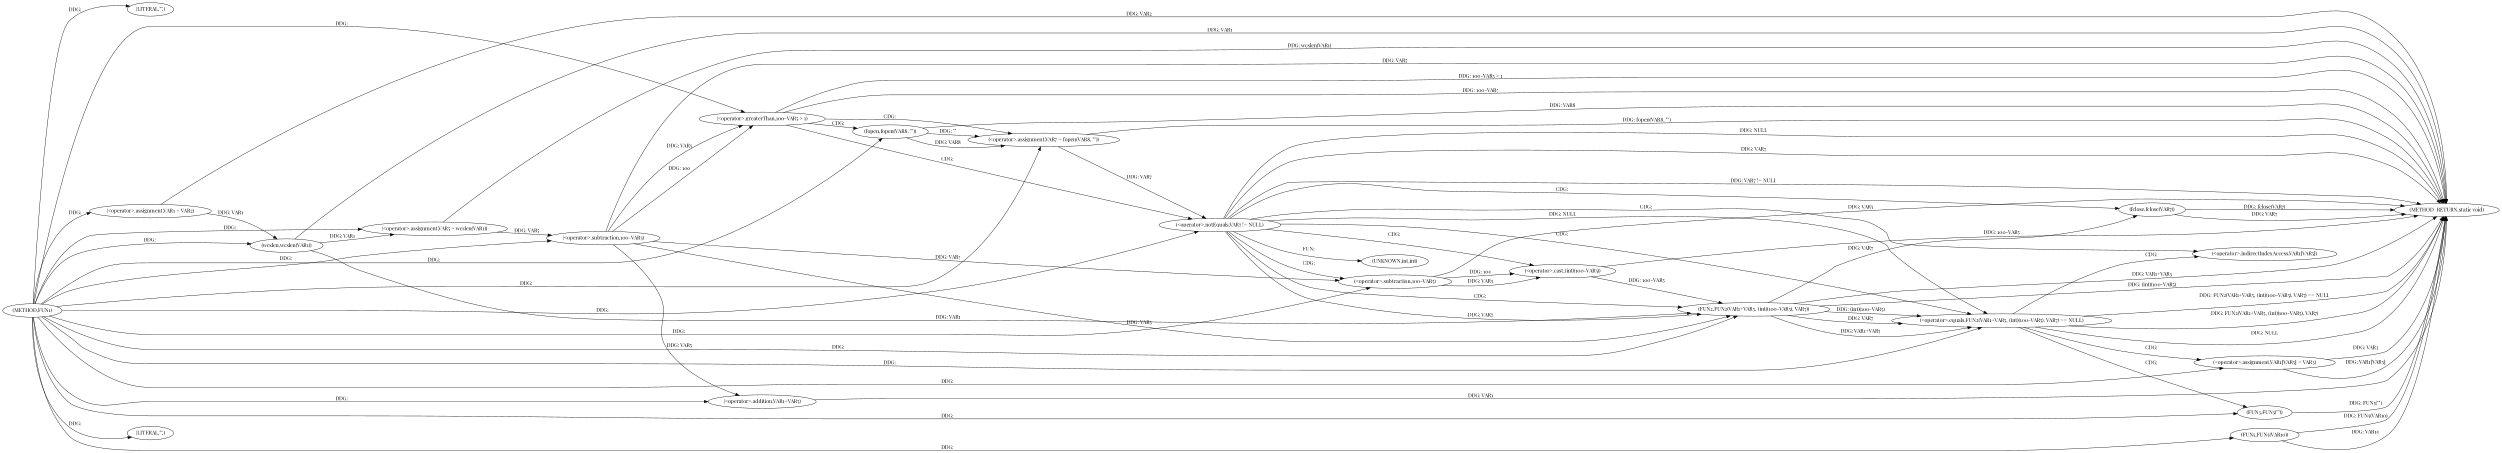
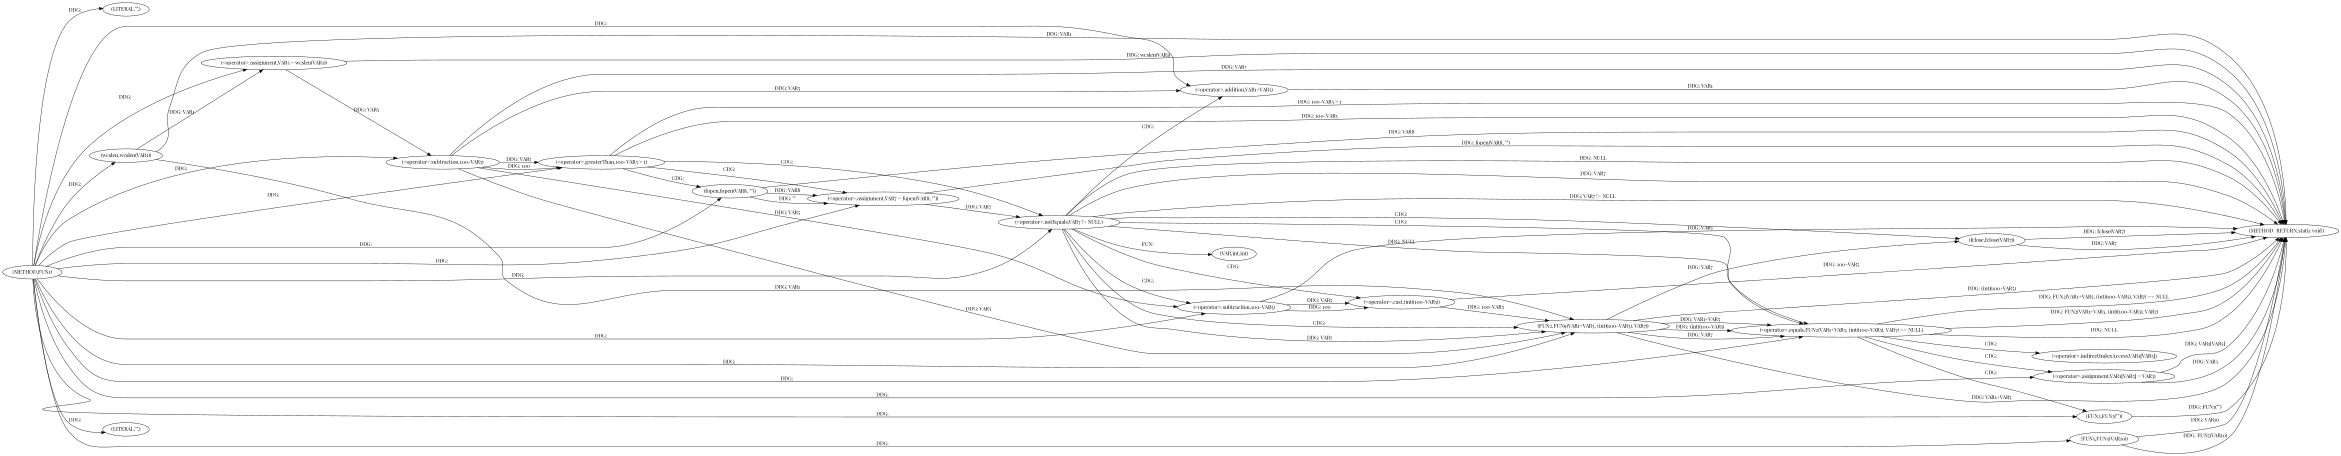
edge "(<operator>.notEquals,VAR7 != NULL)" -> "(<operator>.indirectIndexAccess,VAR1[VAR5])": now "(<operator>.notEquals,VAR7 != NULL)" -> "(<operator>.addition,VAR1+VAR5)"
node "(<operator>.assignment,VAR1 = VAR2)": removed
node "(UNKNOWN,int,int)": label "(UNKNOWN,int,int)" -> "(VAR,int,int)"
node "(FUN2,FUN2(VAR1+VAR5, (int)(100-VAR5), VAR7))": label "(FUN2,FUN2(VAR1+VAR5, (int)(100-VAR5), VAR7))" -> "(FUN2,FUN9(VAR1+VAR5, (int)(100-VAR5), VAR7))"
